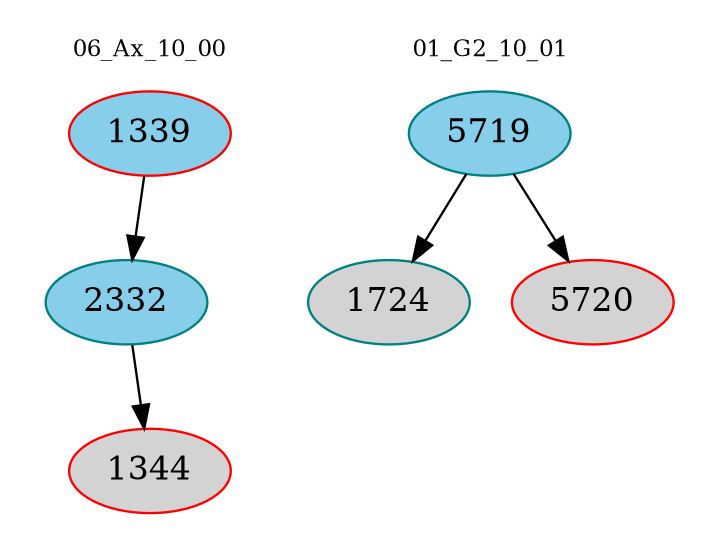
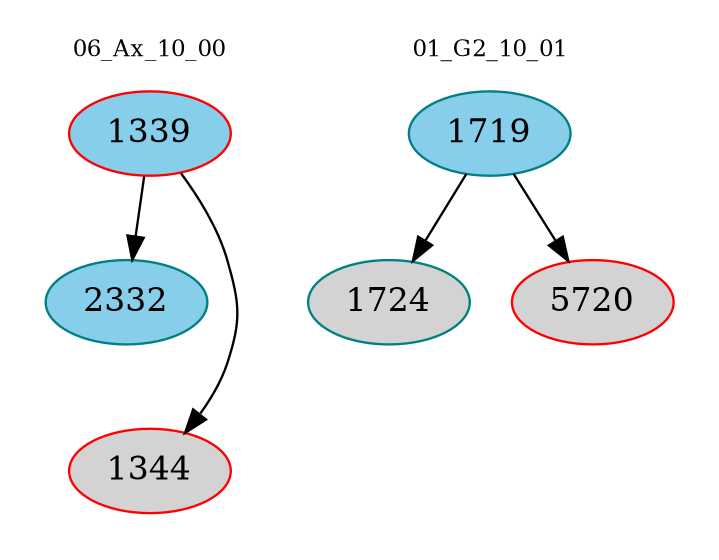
node "5719": label "5719" -> "1719"
edge "2332" -> "1344": now "1339" -> "1344"
